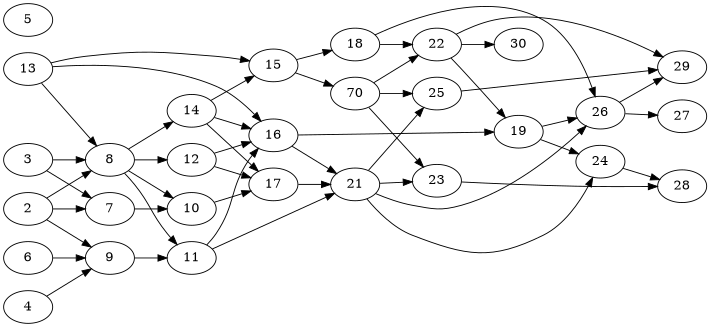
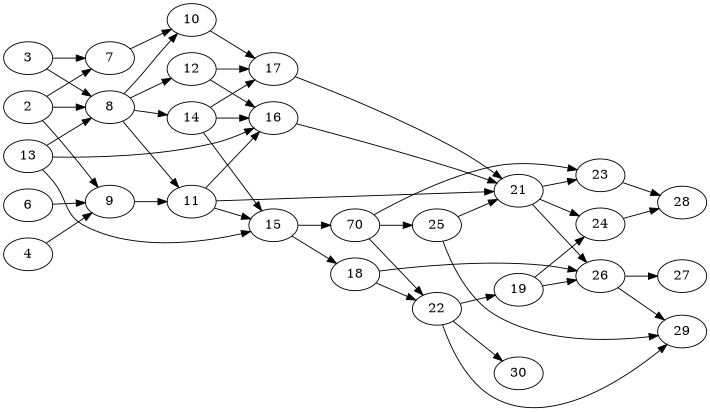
node "5": removed
edge "16" -> "19": removed
edge "21" -> "25": reversed
edge "11" -> "15": added
